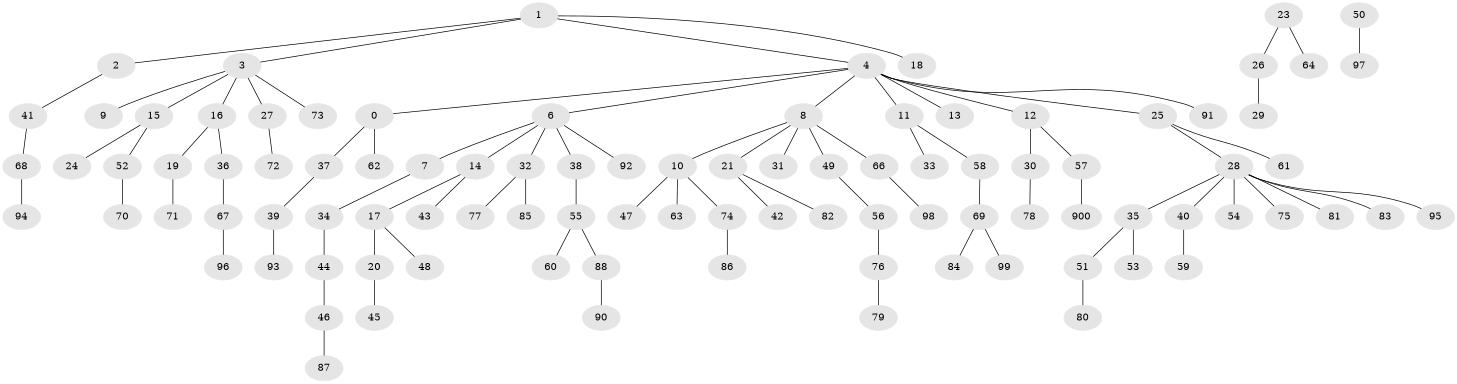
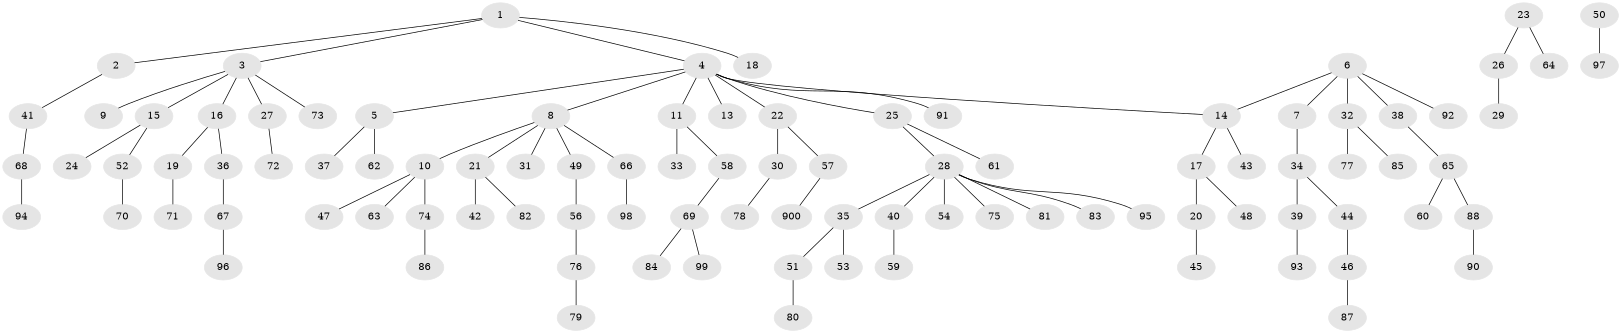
edge "4" -- "6": now "4" -- "14"
node "0": label "0" -> "5"
node "12": label "12" -> "22"
edge "37" -- "39": now "34" -- "39"
node "55": label "55" -> "65"
